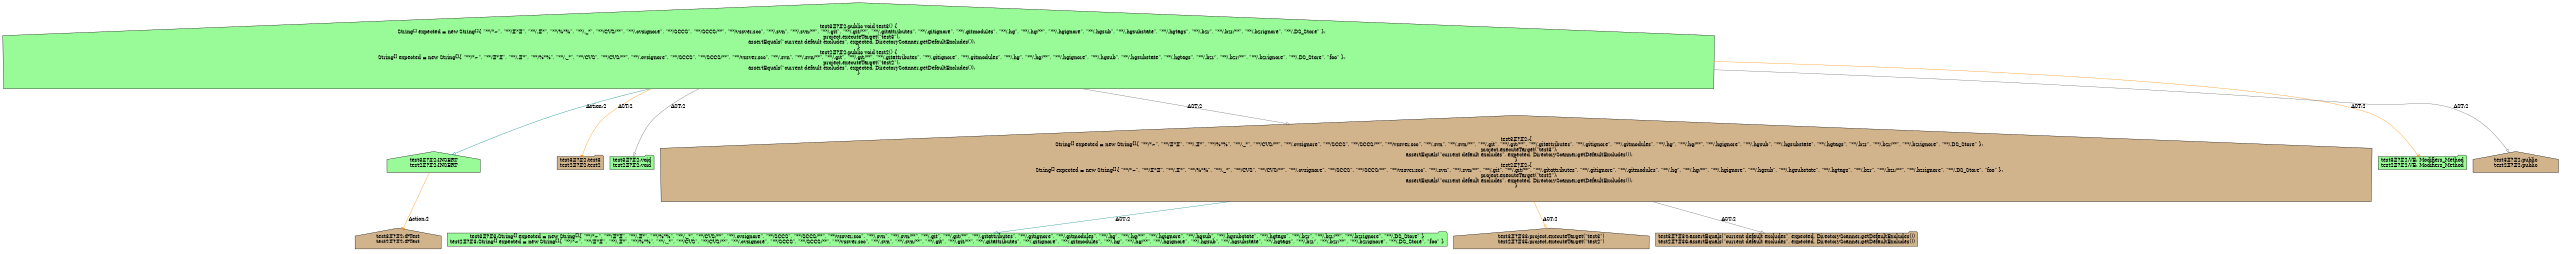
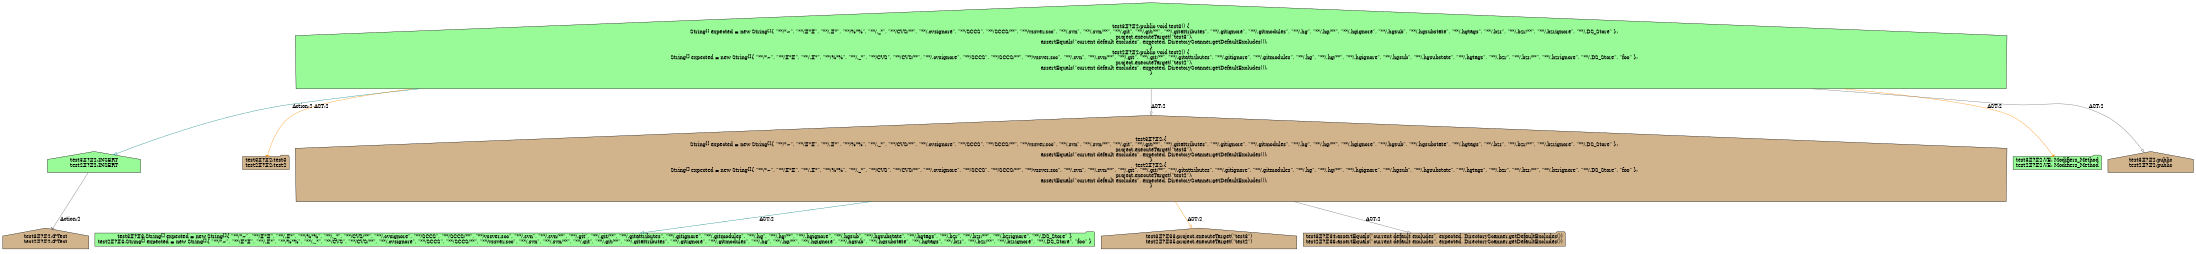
node "test3#?#2:void test2#?#2:void": removed
edge "test3#?#2:INSERT test2#?#2:INSERT" -> "test3#?#2:@Test test2#?#2:@Test": color darkorange -> gray40
